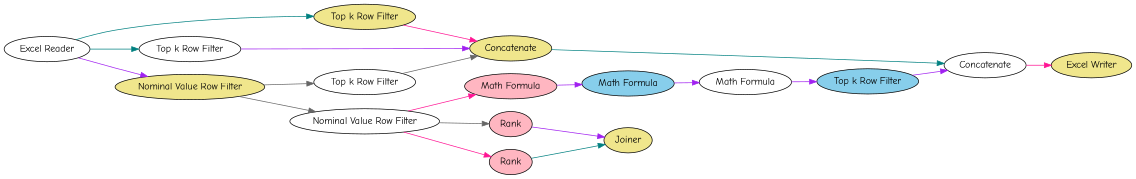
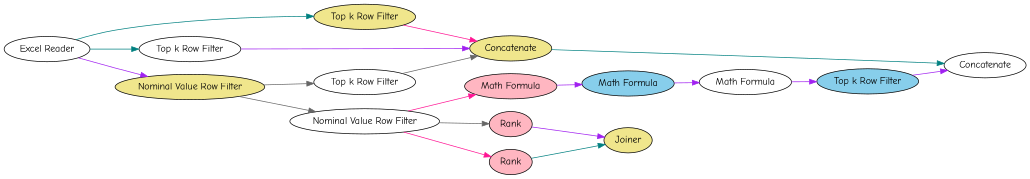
node "Excel Writer": removed
